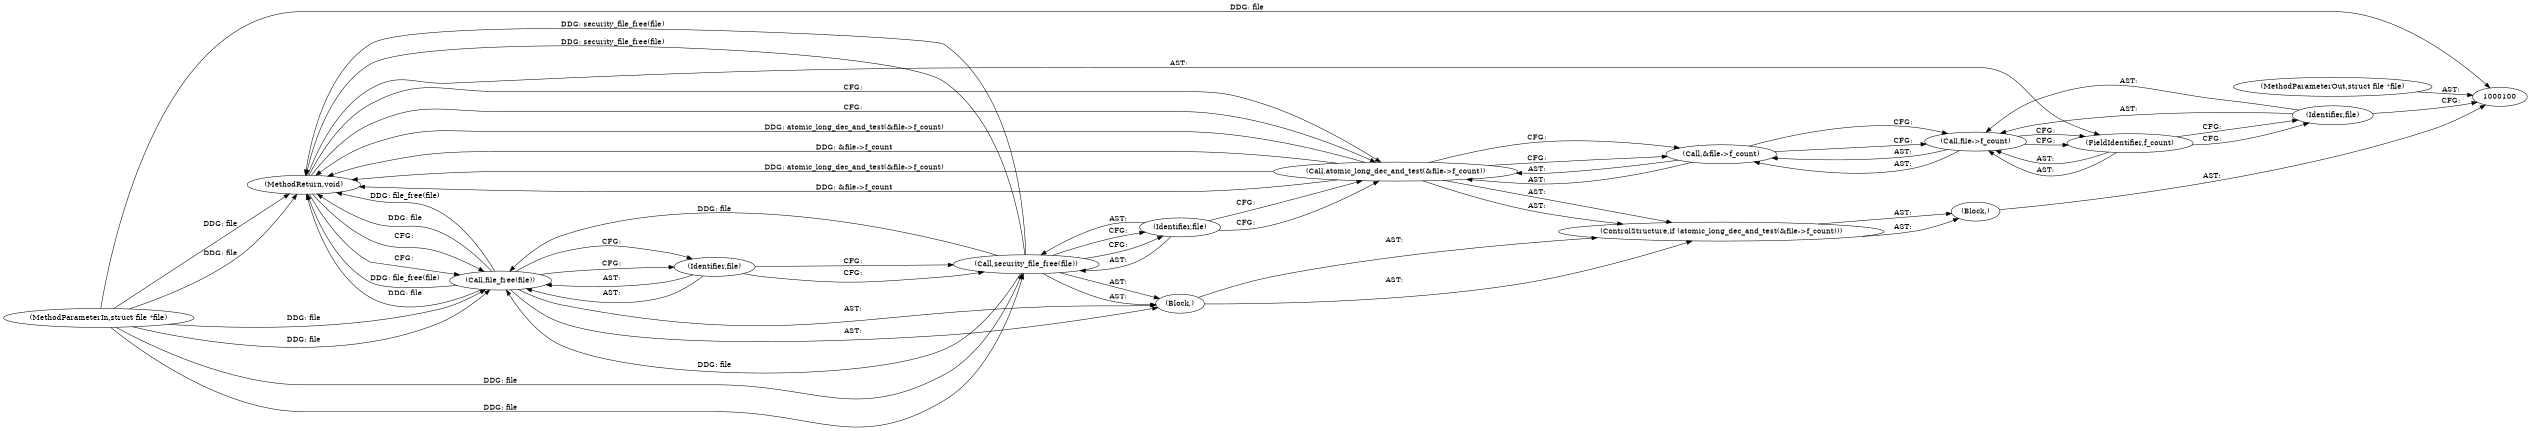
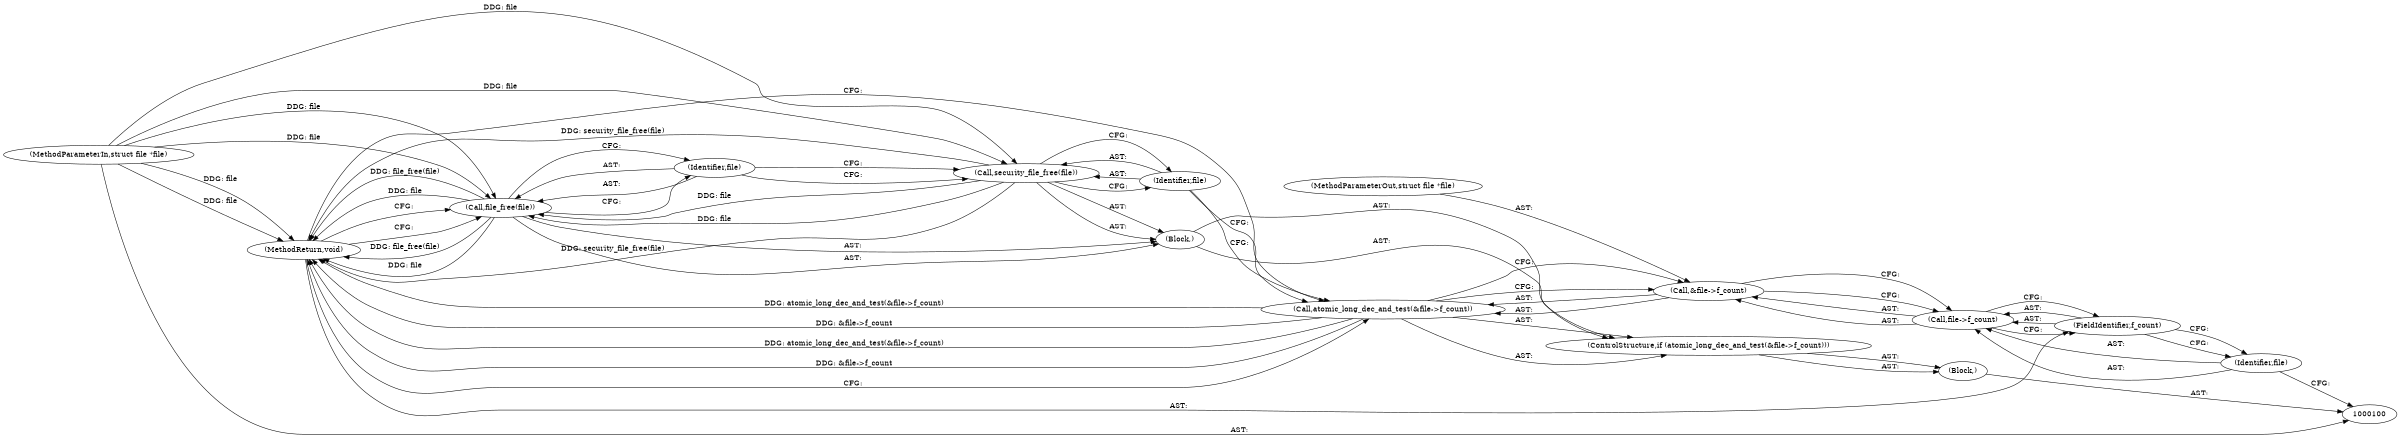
edge "(MethodParameterIn,struct file *file)" -> "1000100": label "DDG: file" -> "AST: "
edge "(MethodParameterOut,struct file *file)" -> "1000100": now "(MethodParameterOut,struct file *file)" -> "(Call,&file->f_count)"
